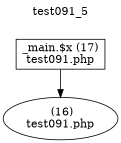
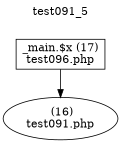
node "_main.$x (17) test091.php": label "_main.$x (17) test091.php" -> "_main.$x (17) test096.php"
